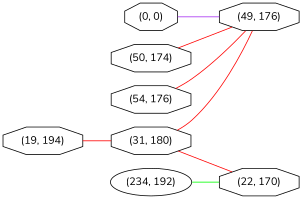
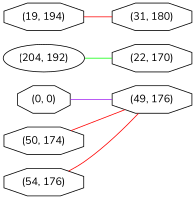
edge "(49, 176)" -- "(31, 180)": removed
edge "(31, 180)" -- "(22, 170)": removed
node "(234, 192)": label "(234, 192)" -> "(204, 192)"
